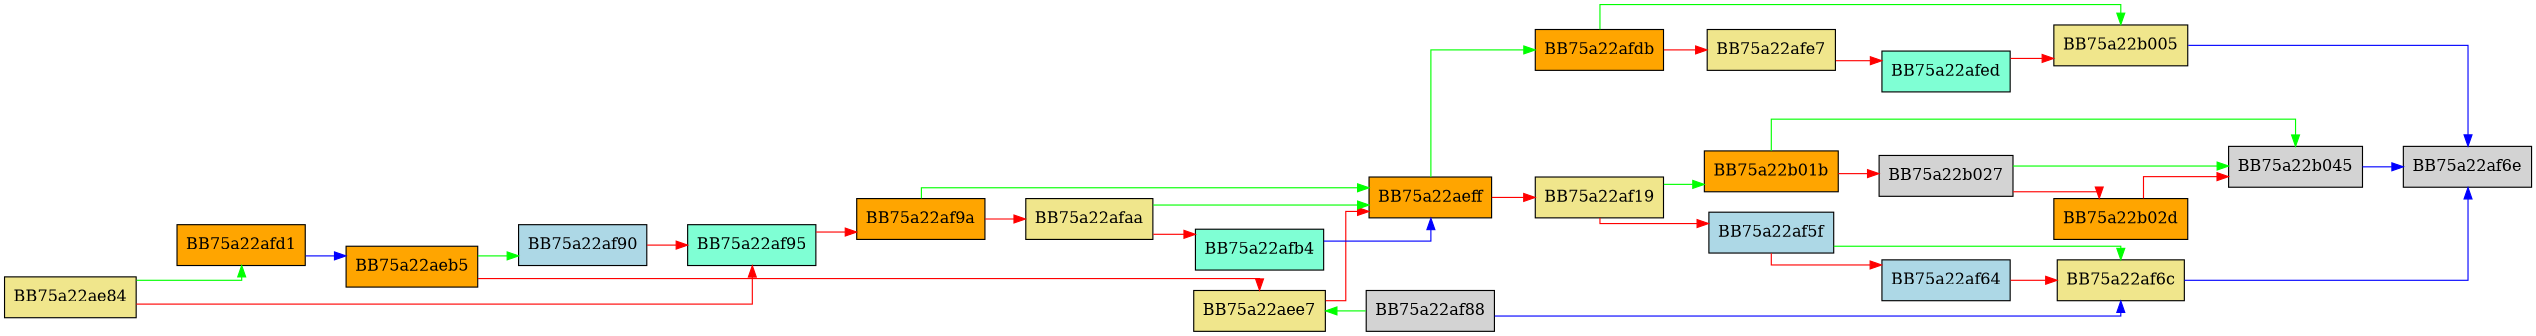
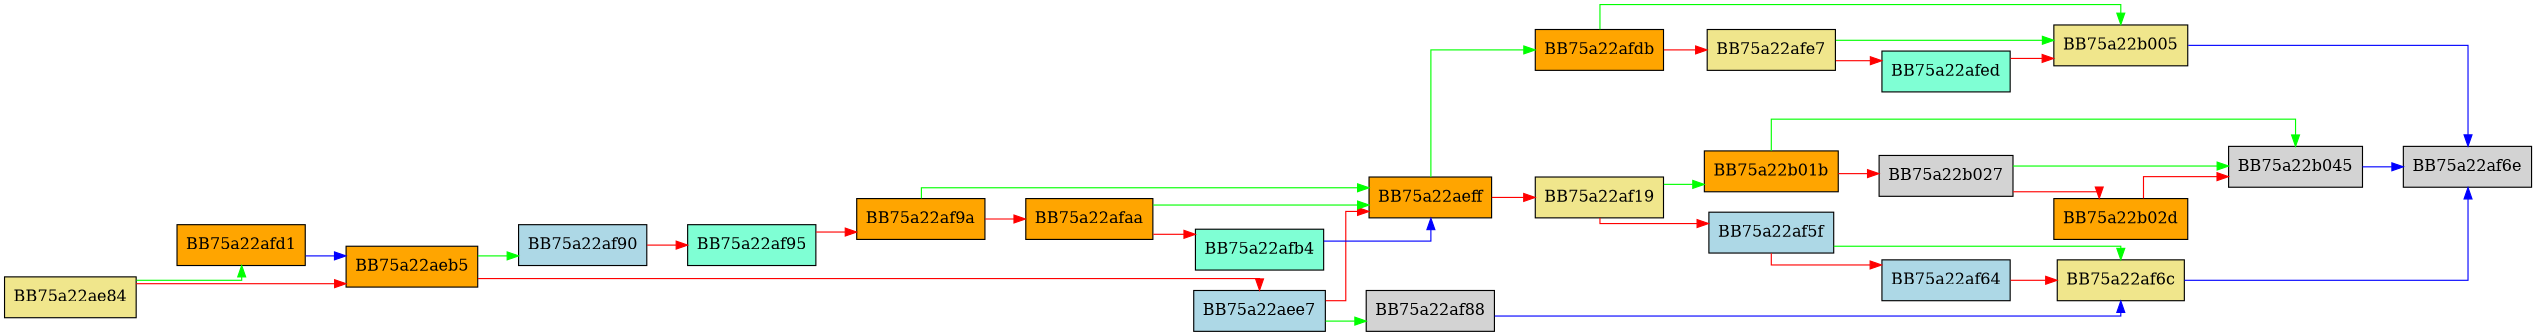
edge "BB75a22afe7" -> "BB75a22b005": added
node "BB75a22afaa": fillcolor khaki -> orange
edge "BB75a22ae84" -> "BB75a22af95": now "BB75a22ae84" -> "BB75a22aeb5"
node "BB75a22aee7": fillcolor khaki -> lightblue
edge "BB75a22af88" -> "BB75a22aee7": reversed
